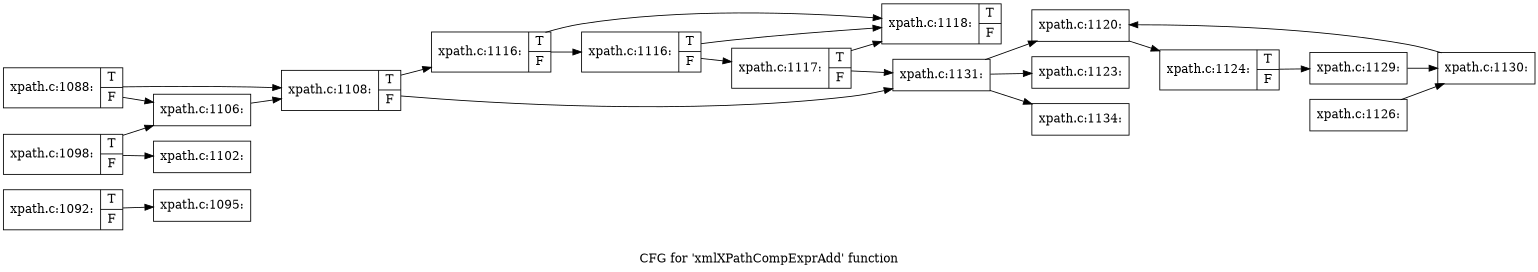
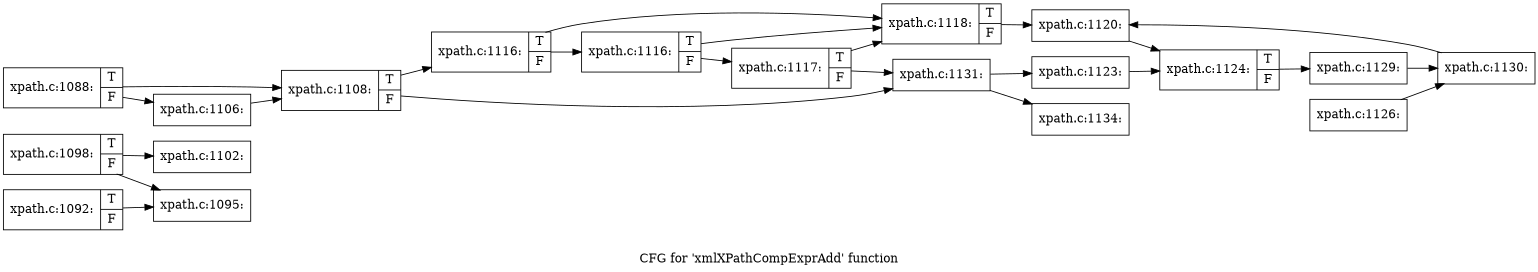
edge "xpath.c:1131:" -> "xpath.c:1120:": now "xpath.c:1118:" -> "xpath.c:1120:"
edge "xpath.c:1123:" -> "xpath.c:1124:": added
edge "xpath.c:1098:" -> "xpath.c:1106:": now "xpath.c:1098:" -> "xpath.c:1095:"
